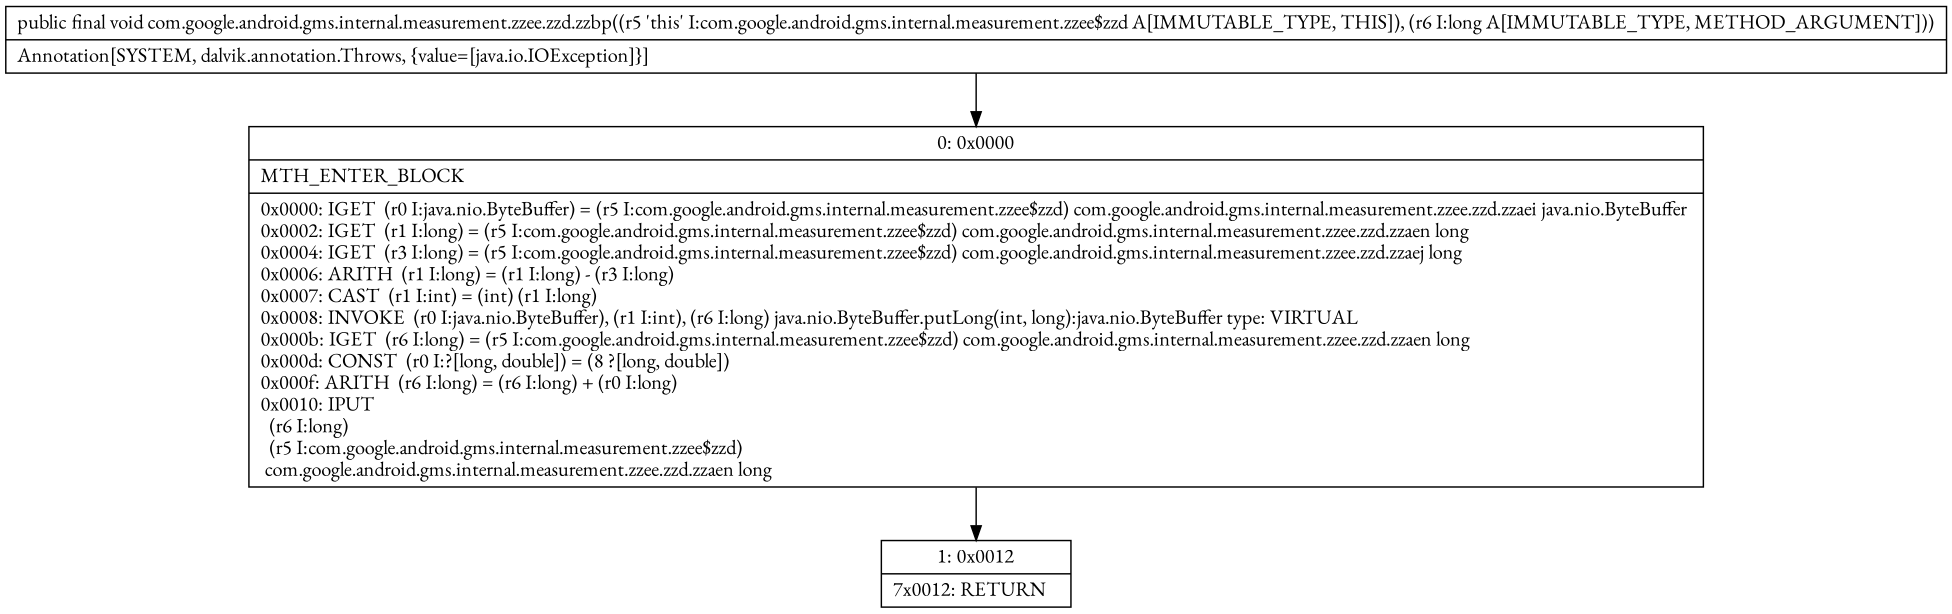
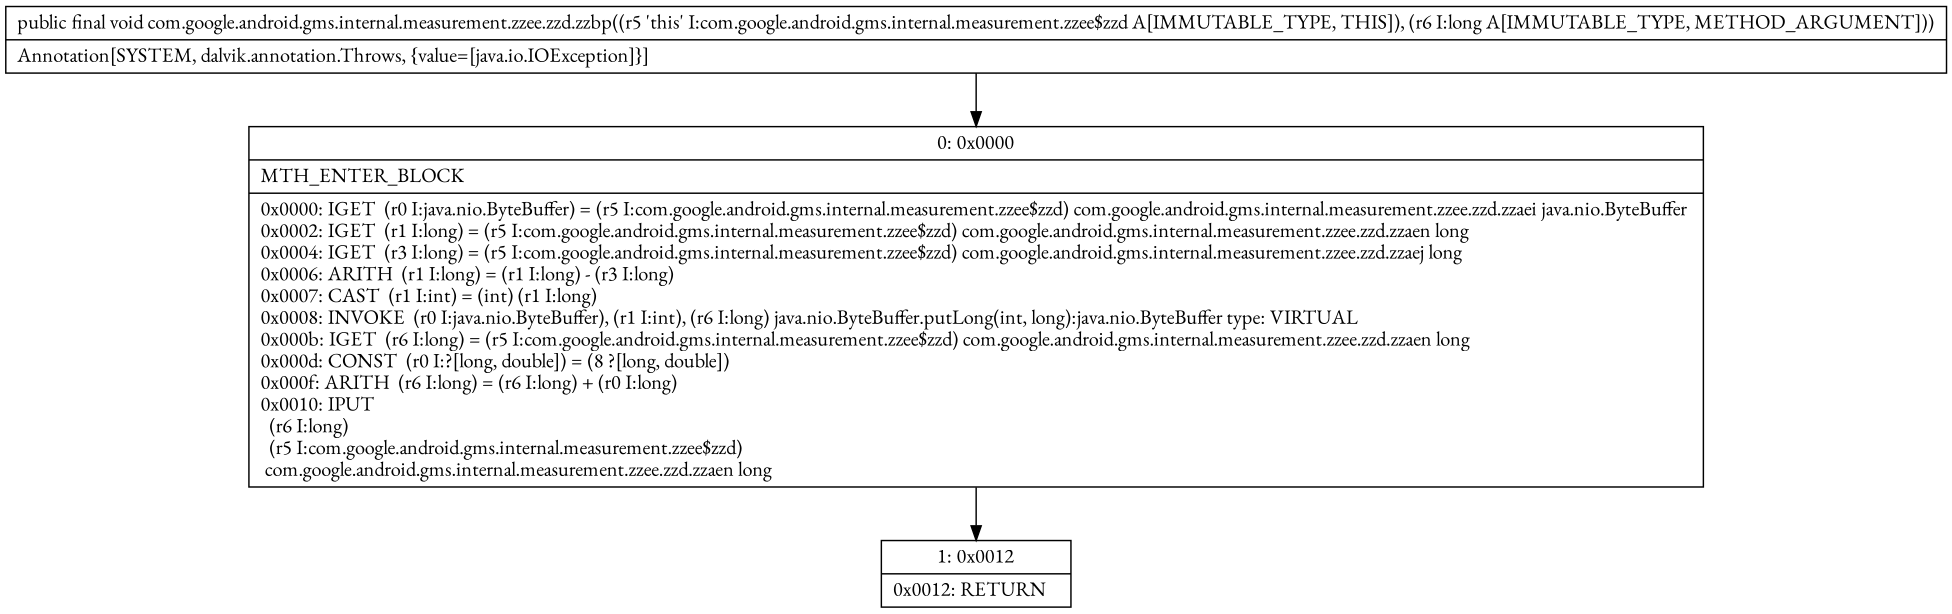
node "1: 0x0012": text "7x0012: RETURN" -> "0x0012: RETURN"
